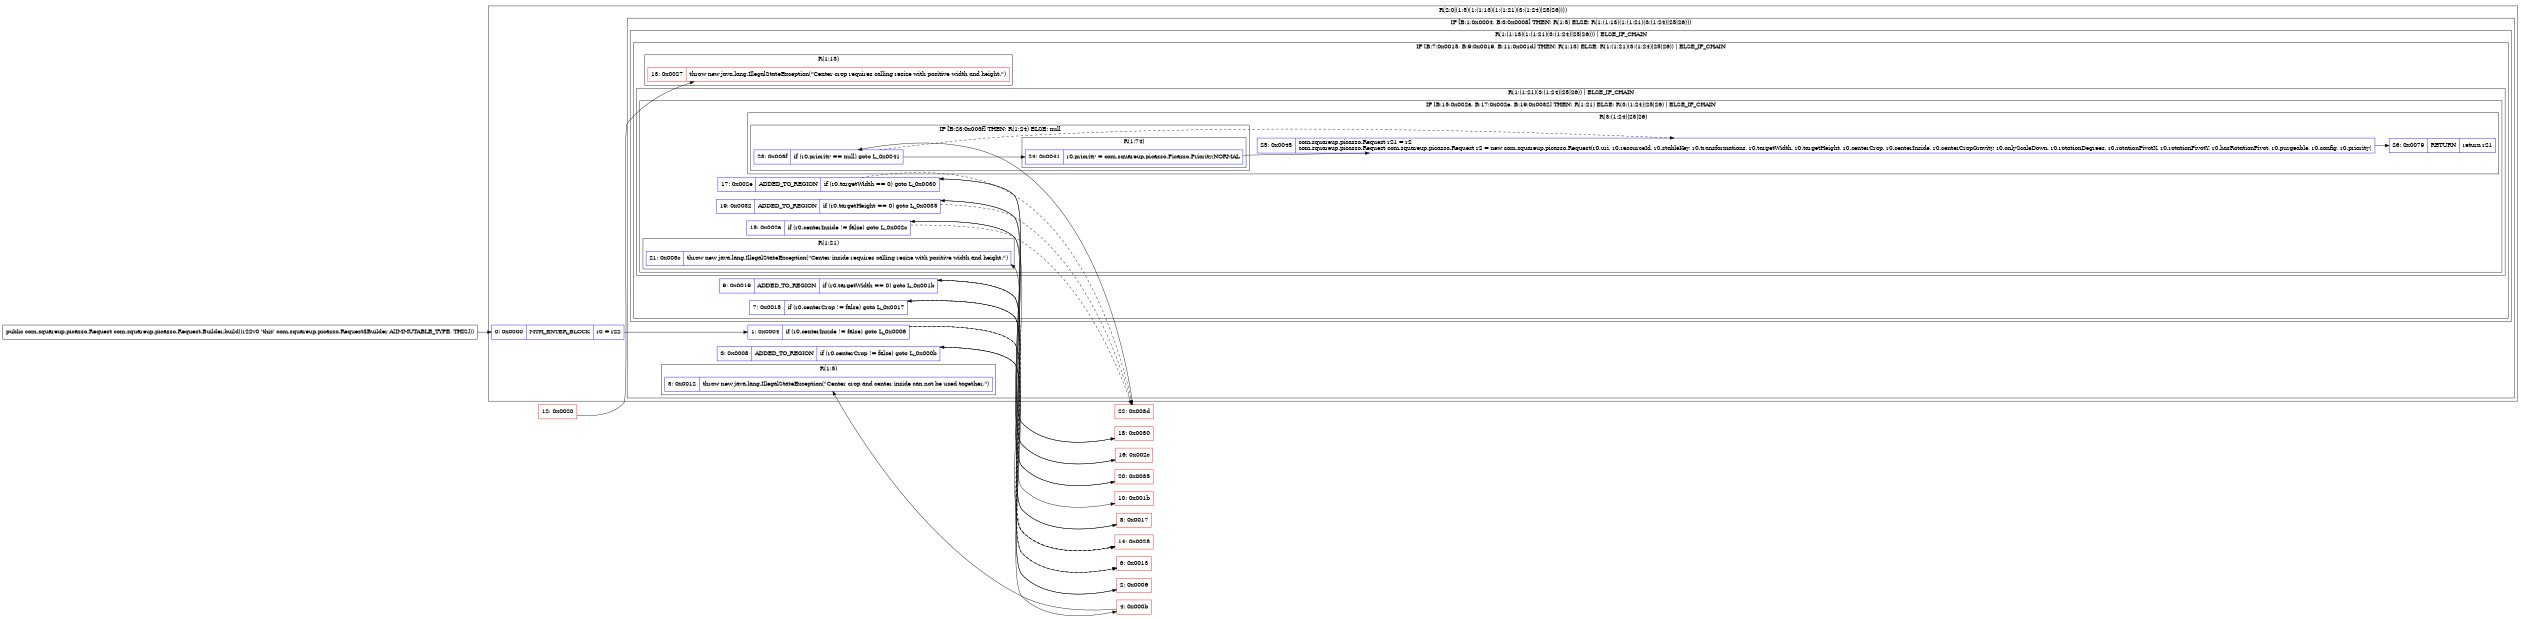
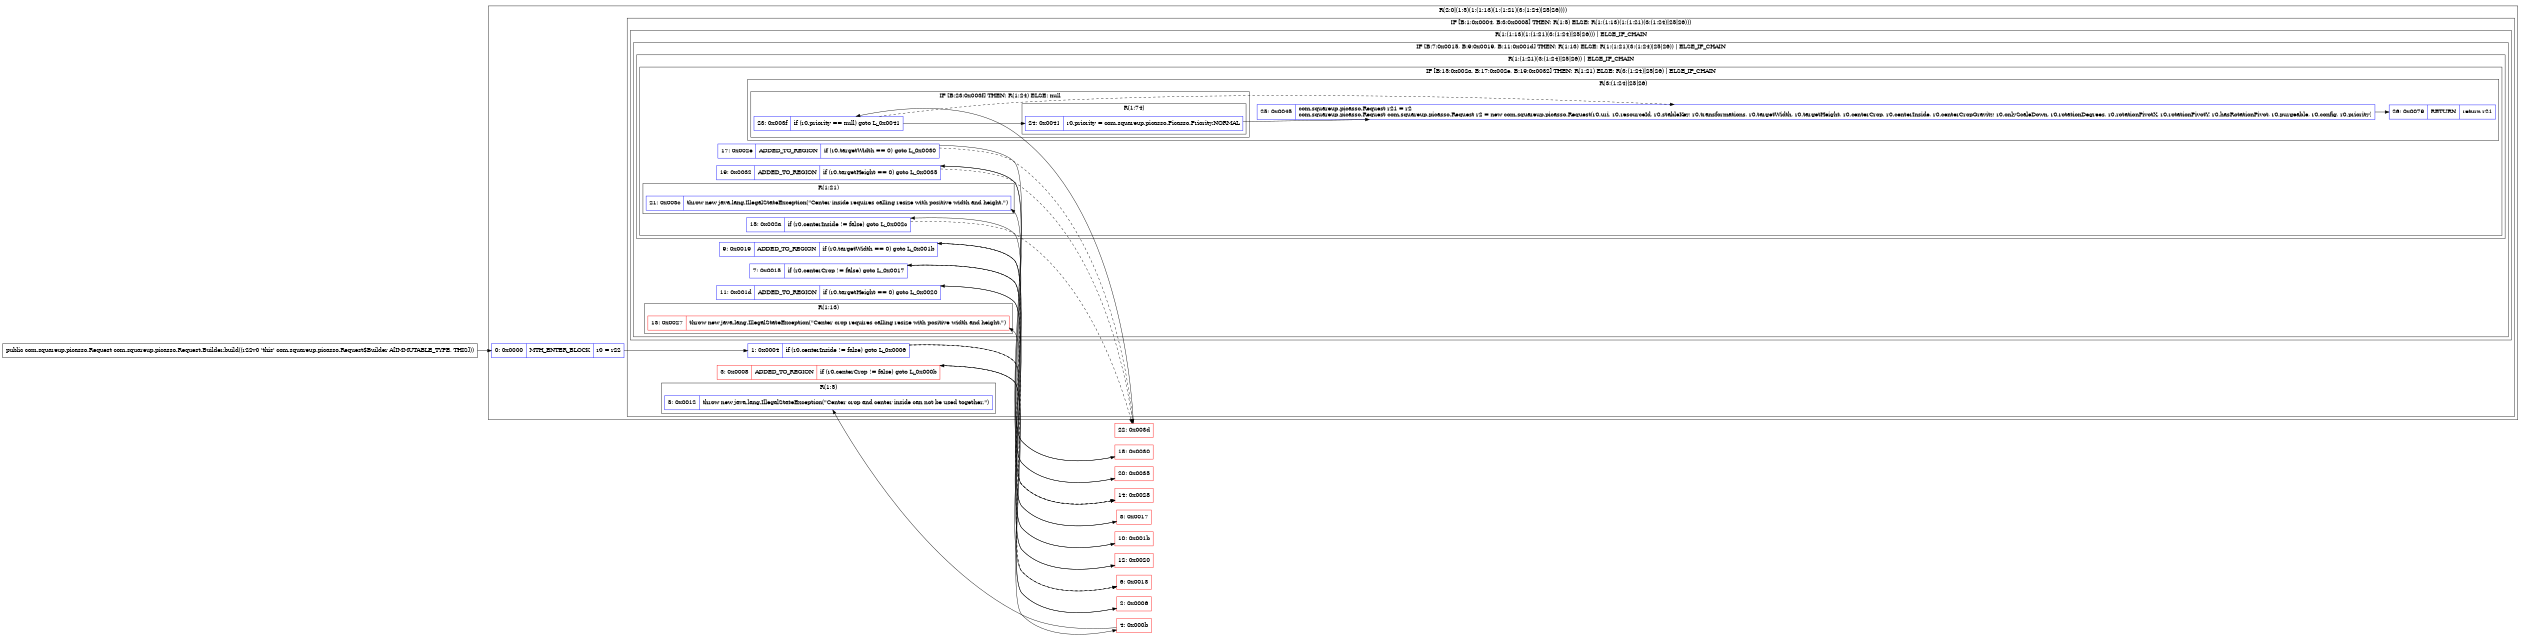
node "11: 0x001d": added
node "3: 0x0008": color blue -> red
node "16: 0x002c": removed
